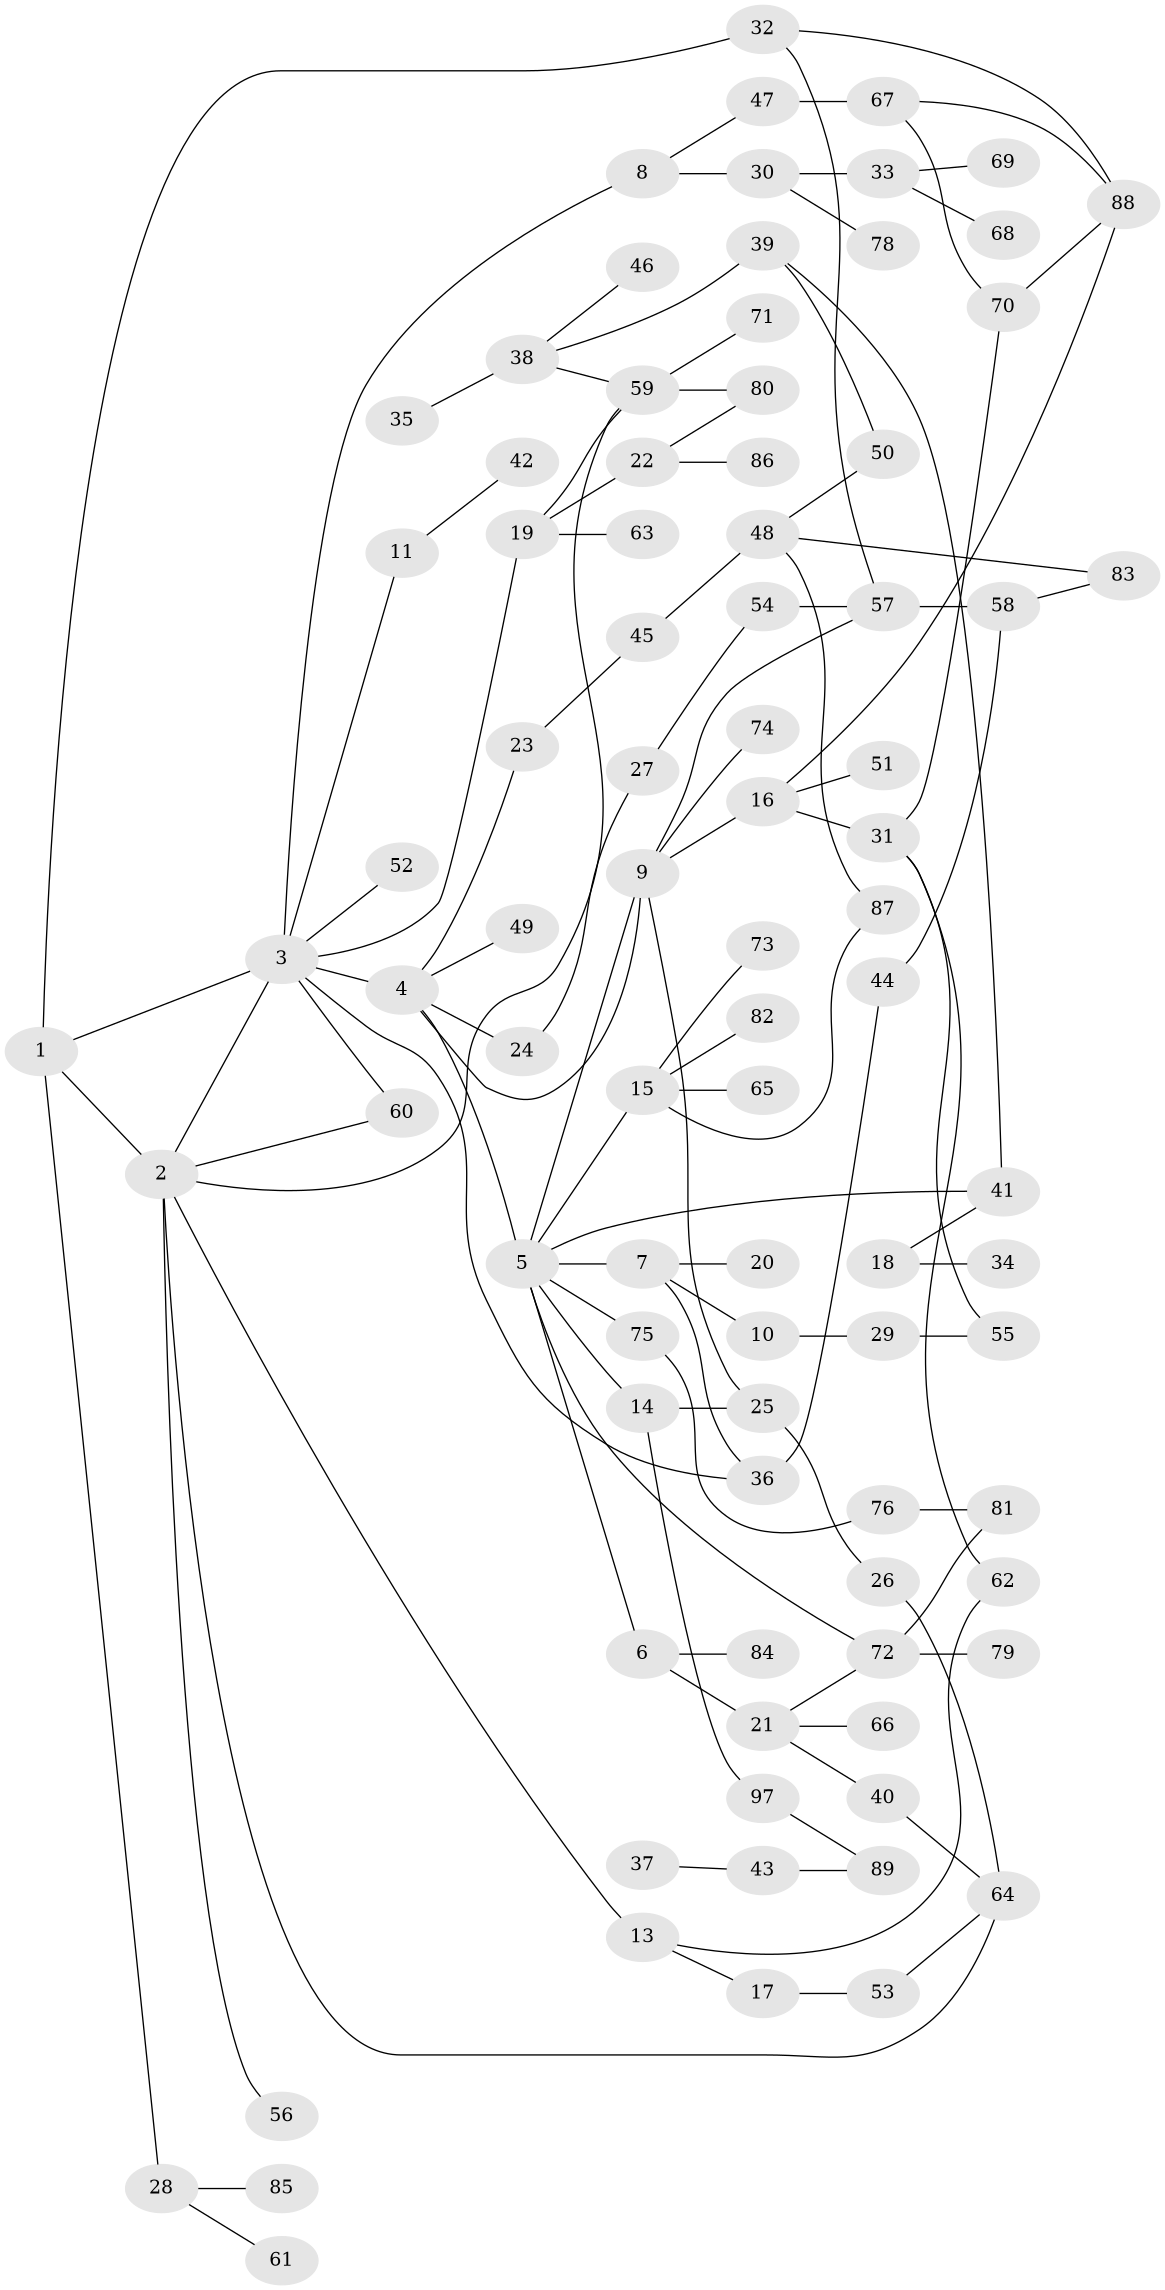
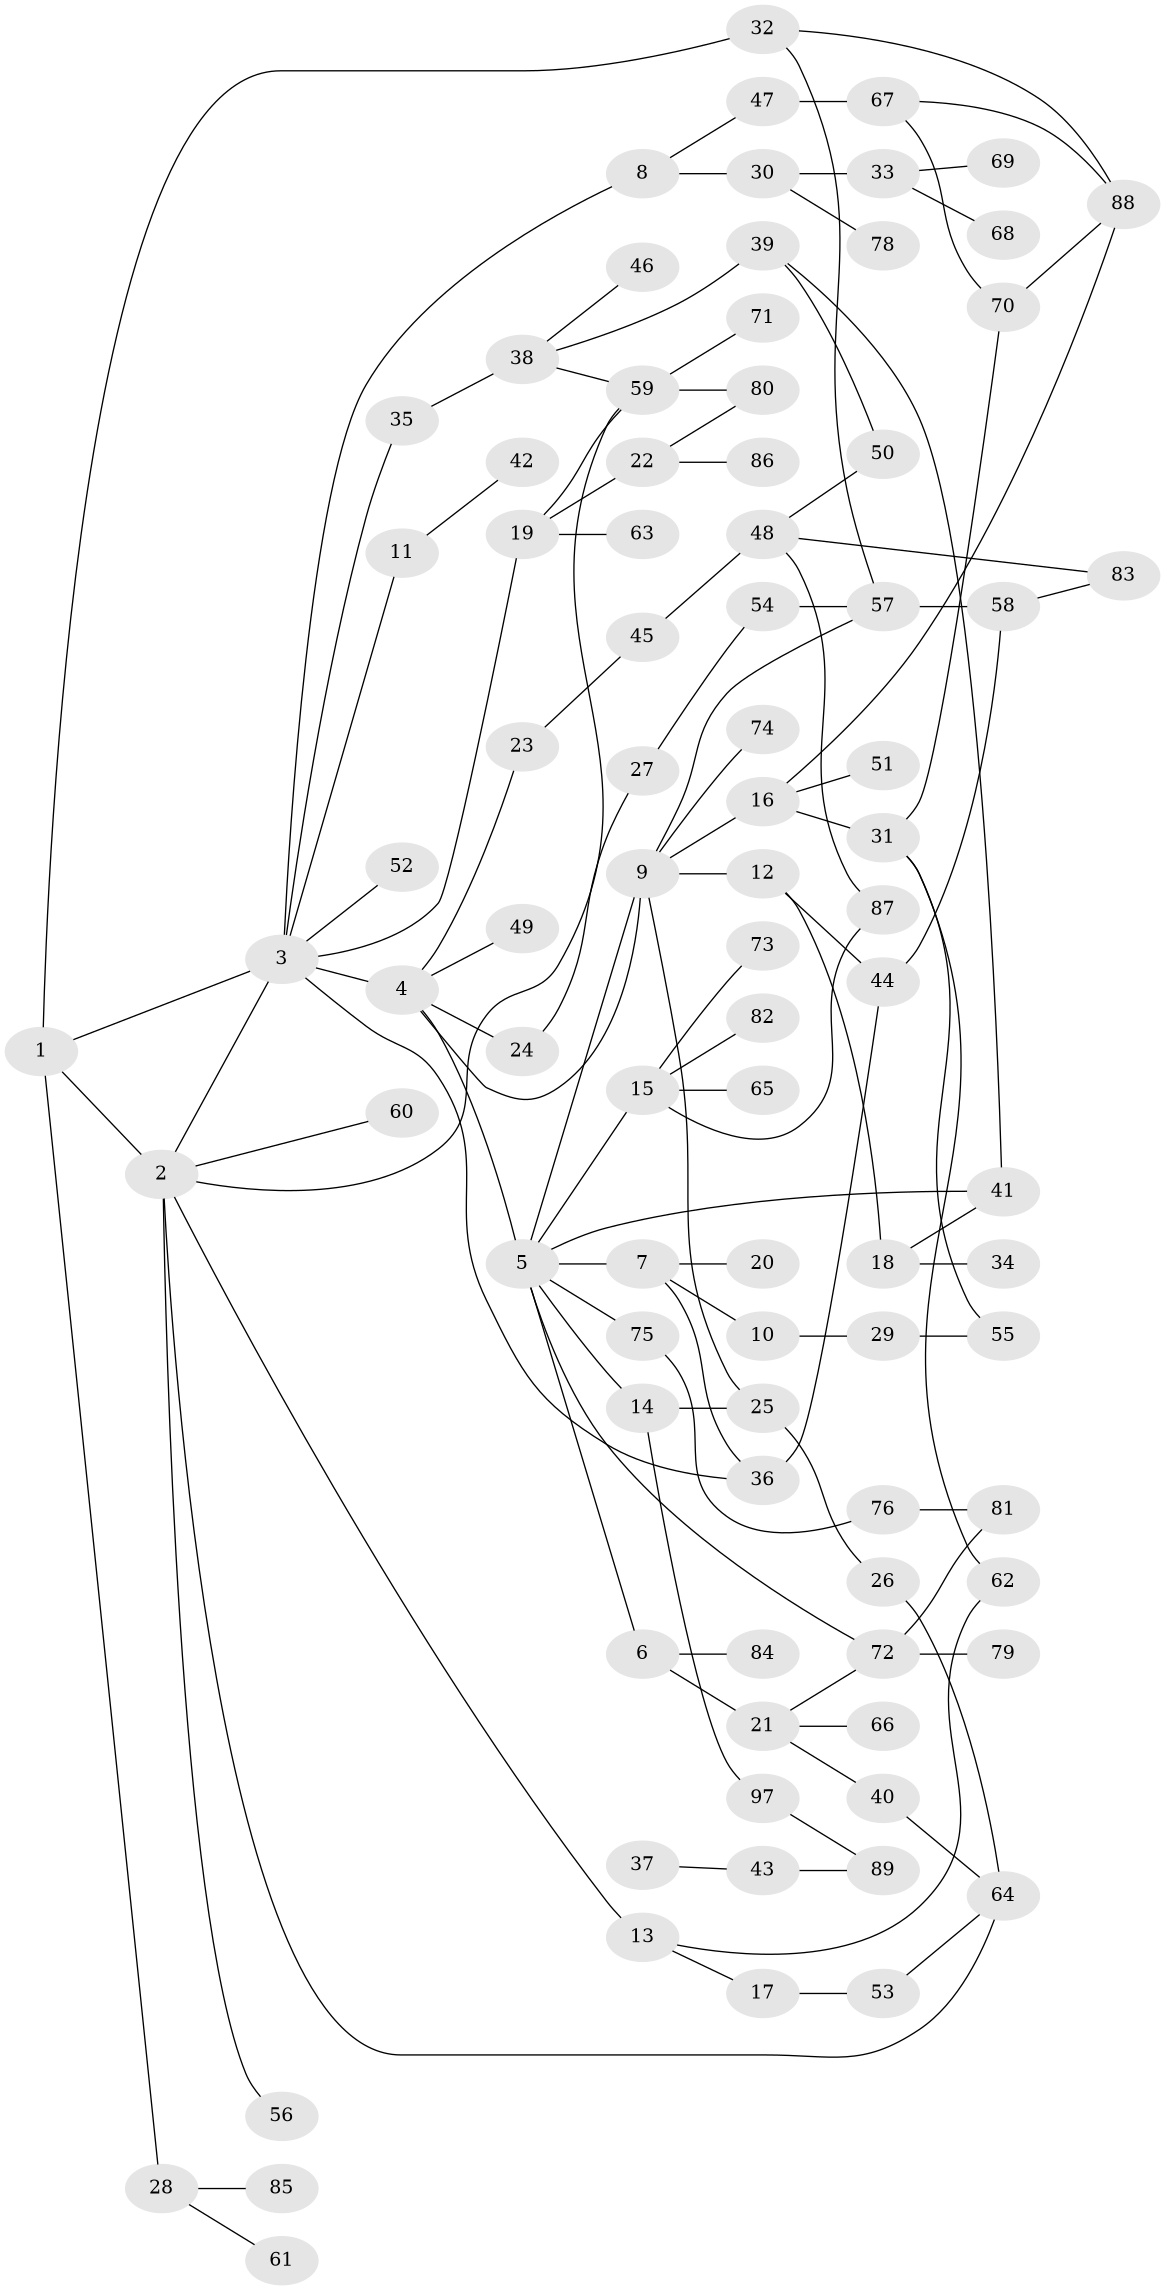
node "12": added
edge "3" -- "60": now "3" -- "35"
